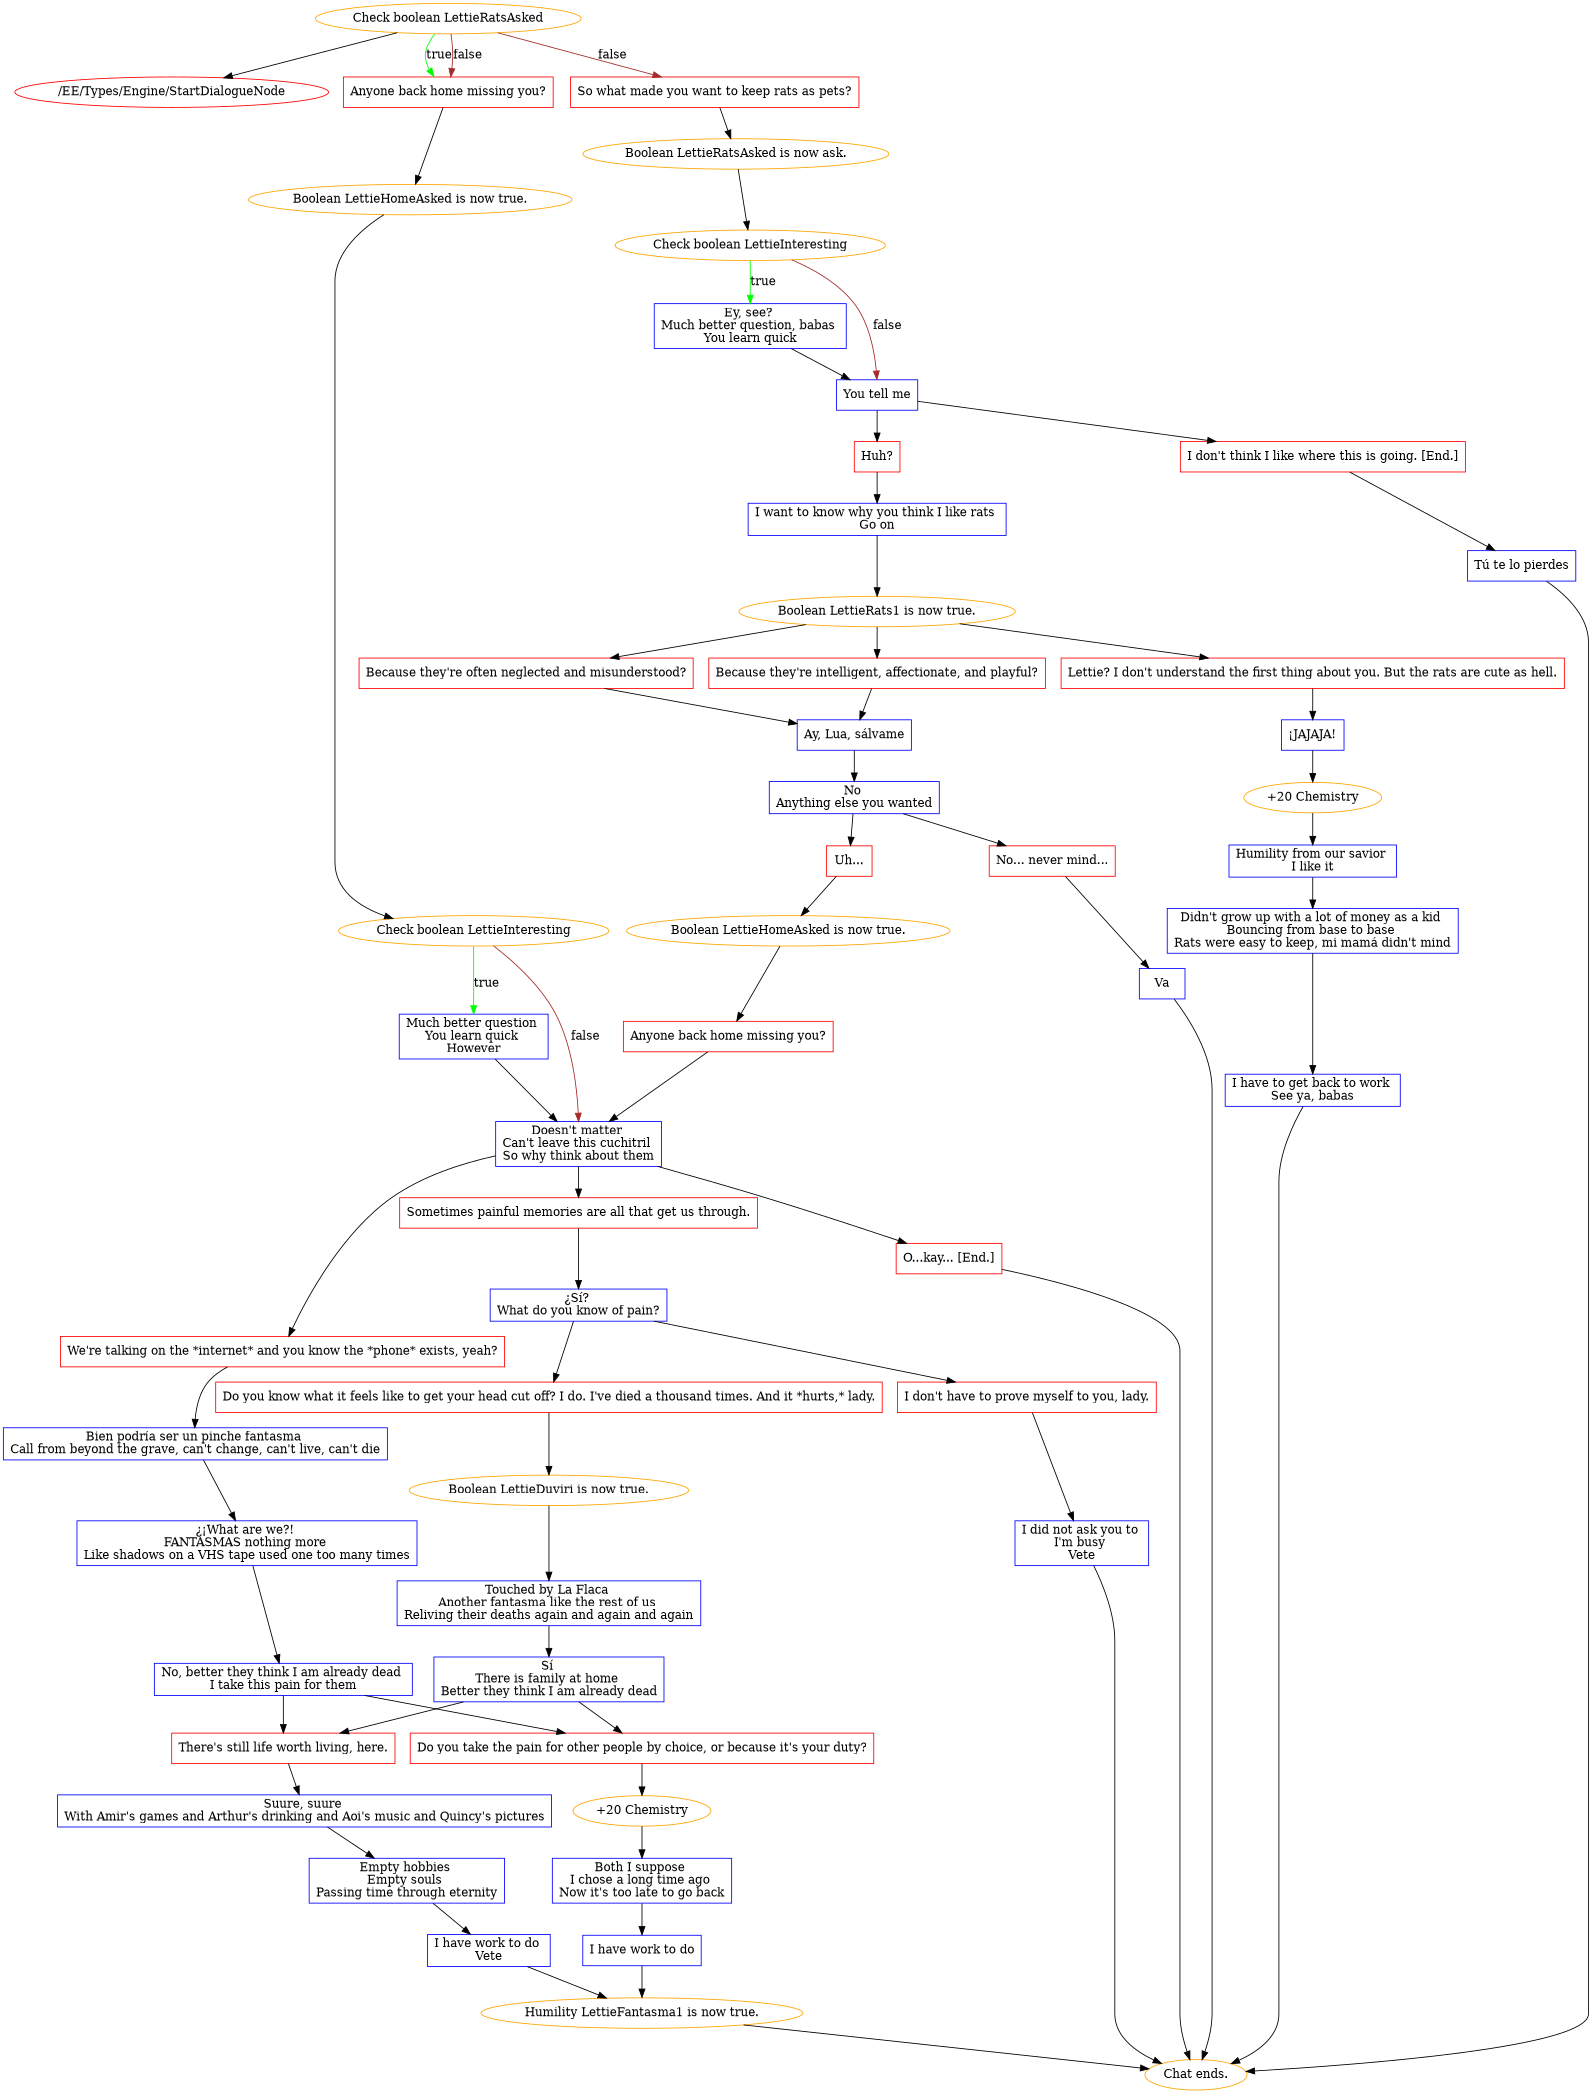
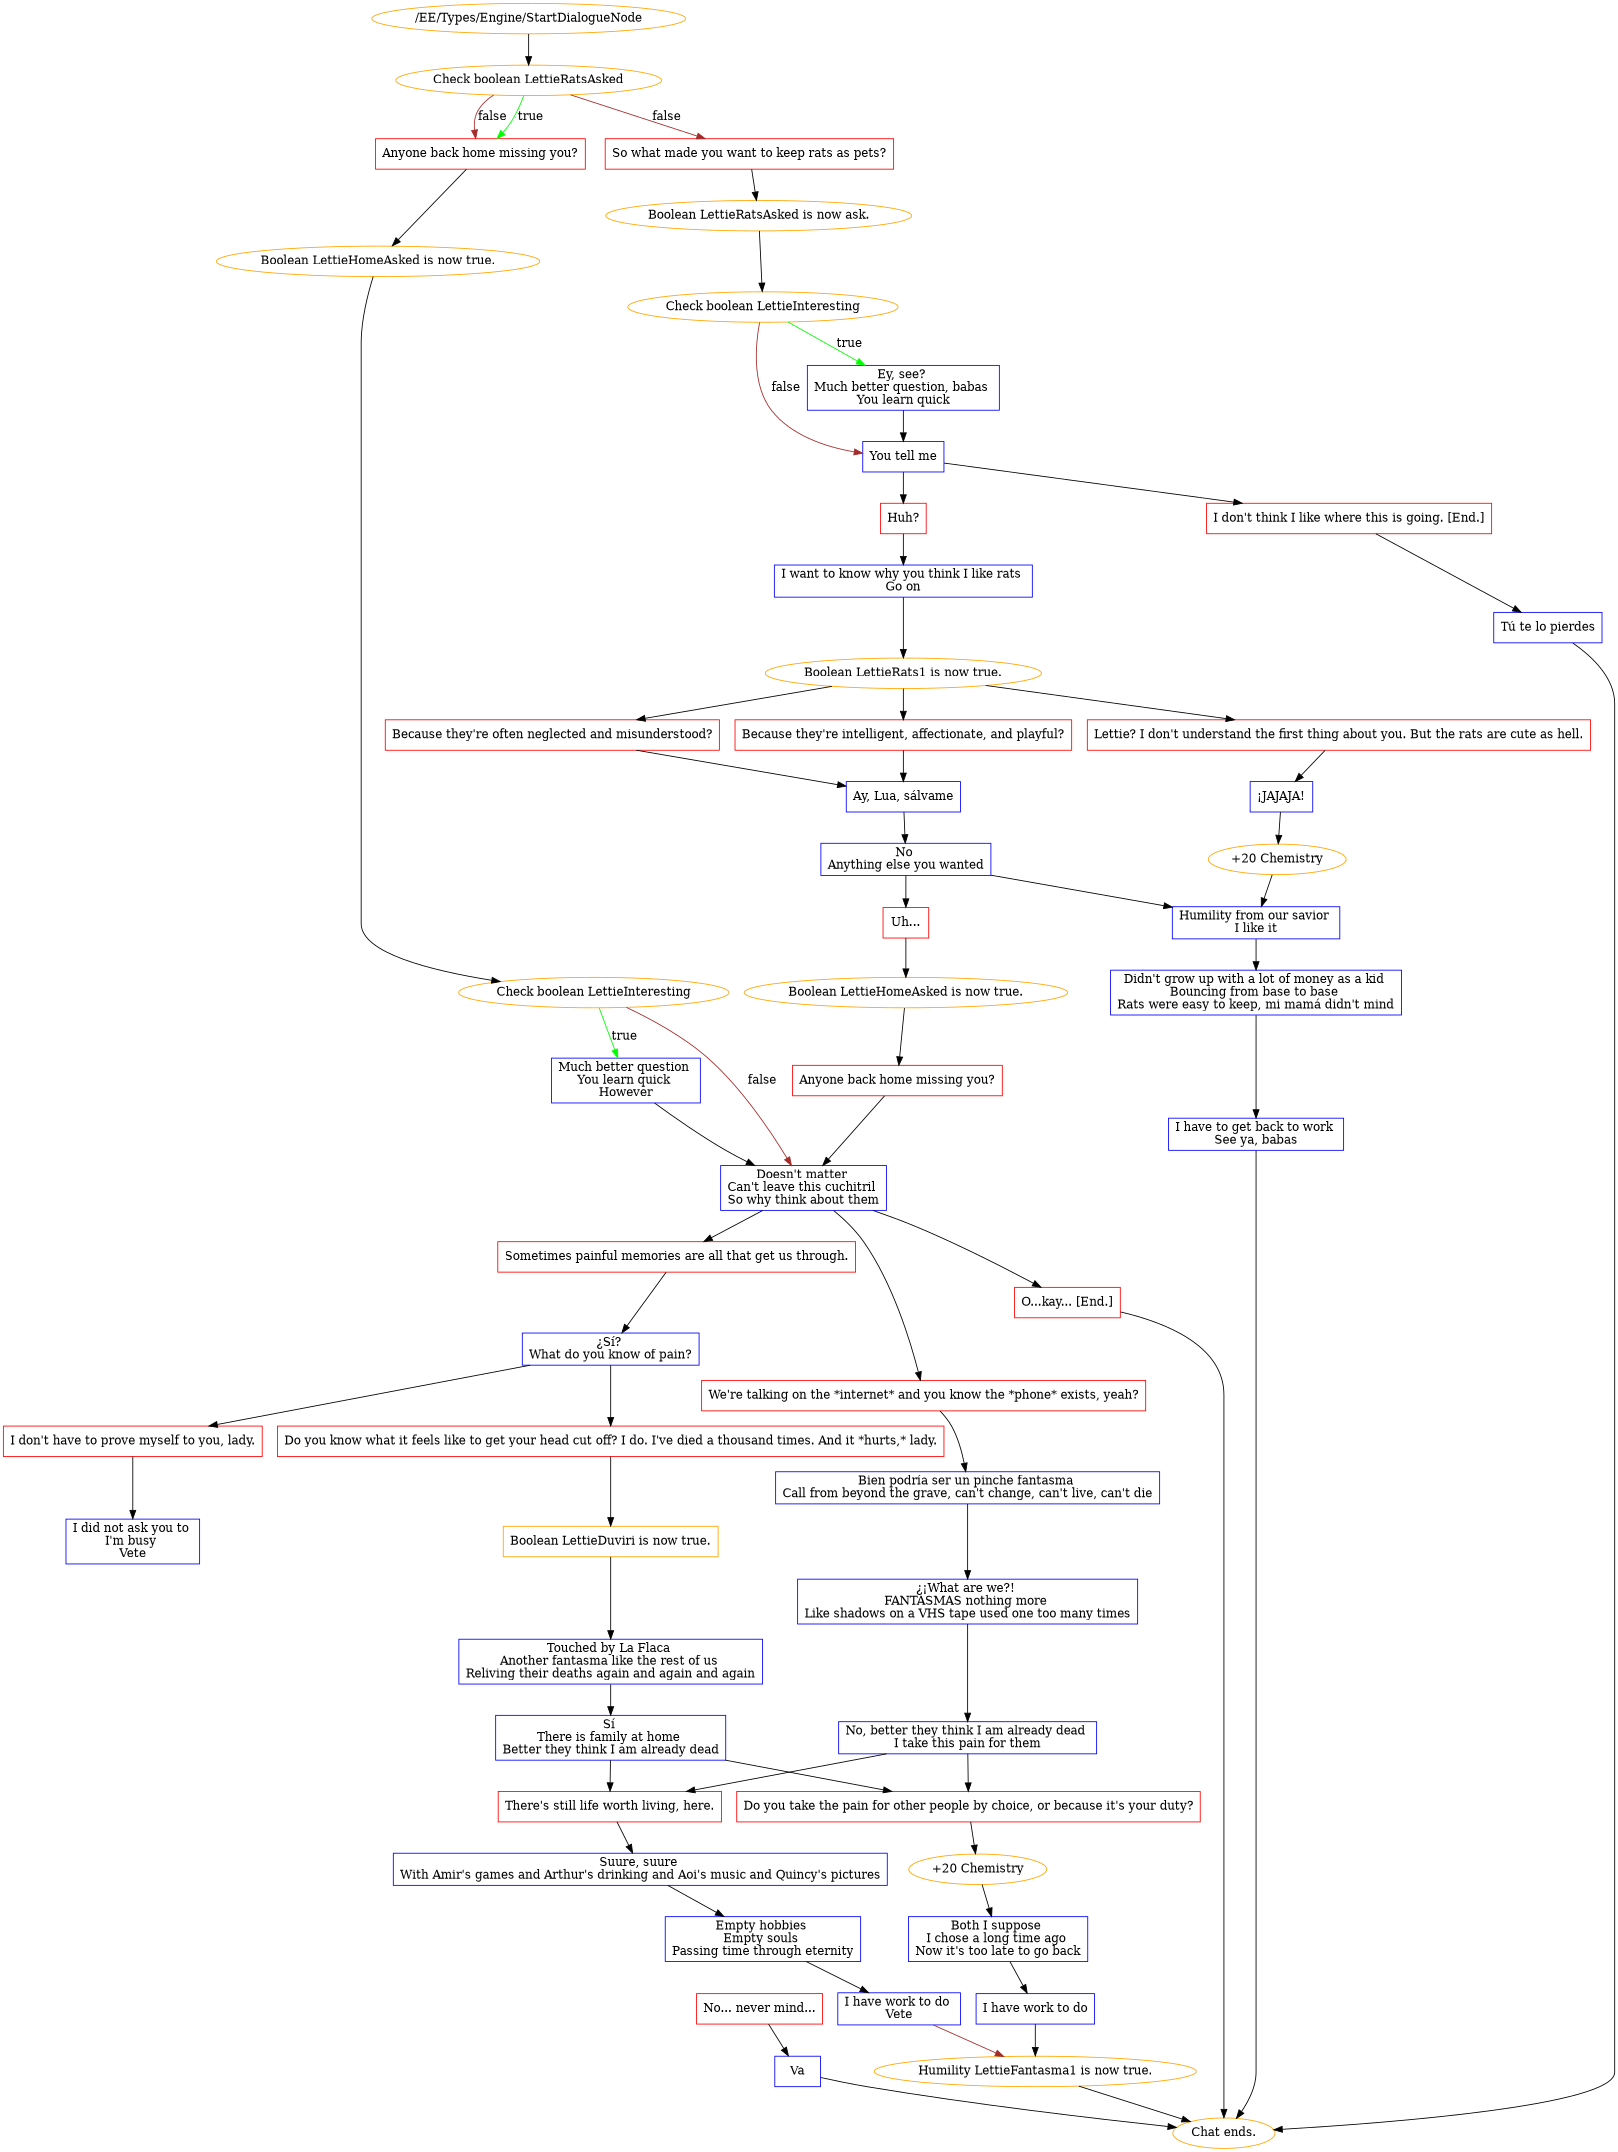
edge "Check boolean LettieRatsAsked" -> "/EE/Types/Engine/StartDialogueNode": reversed
node "/EE/Types/Engine/StartDialogueNode": color red -> orange
edge "No Anything else you wanted" -> "No... never mind...": now "No Anything else you wanted" -> "Humility from our savior I like it"
node "Boolean LettieDuviri is now true.": shape ellipse -> box
edge "I did not ask you to I'm busy Vete" -> "Chat ends.": removed
edge "I have work to do Vete" -> "Humility LettieFantasma1 is now true.": color black -> brown
